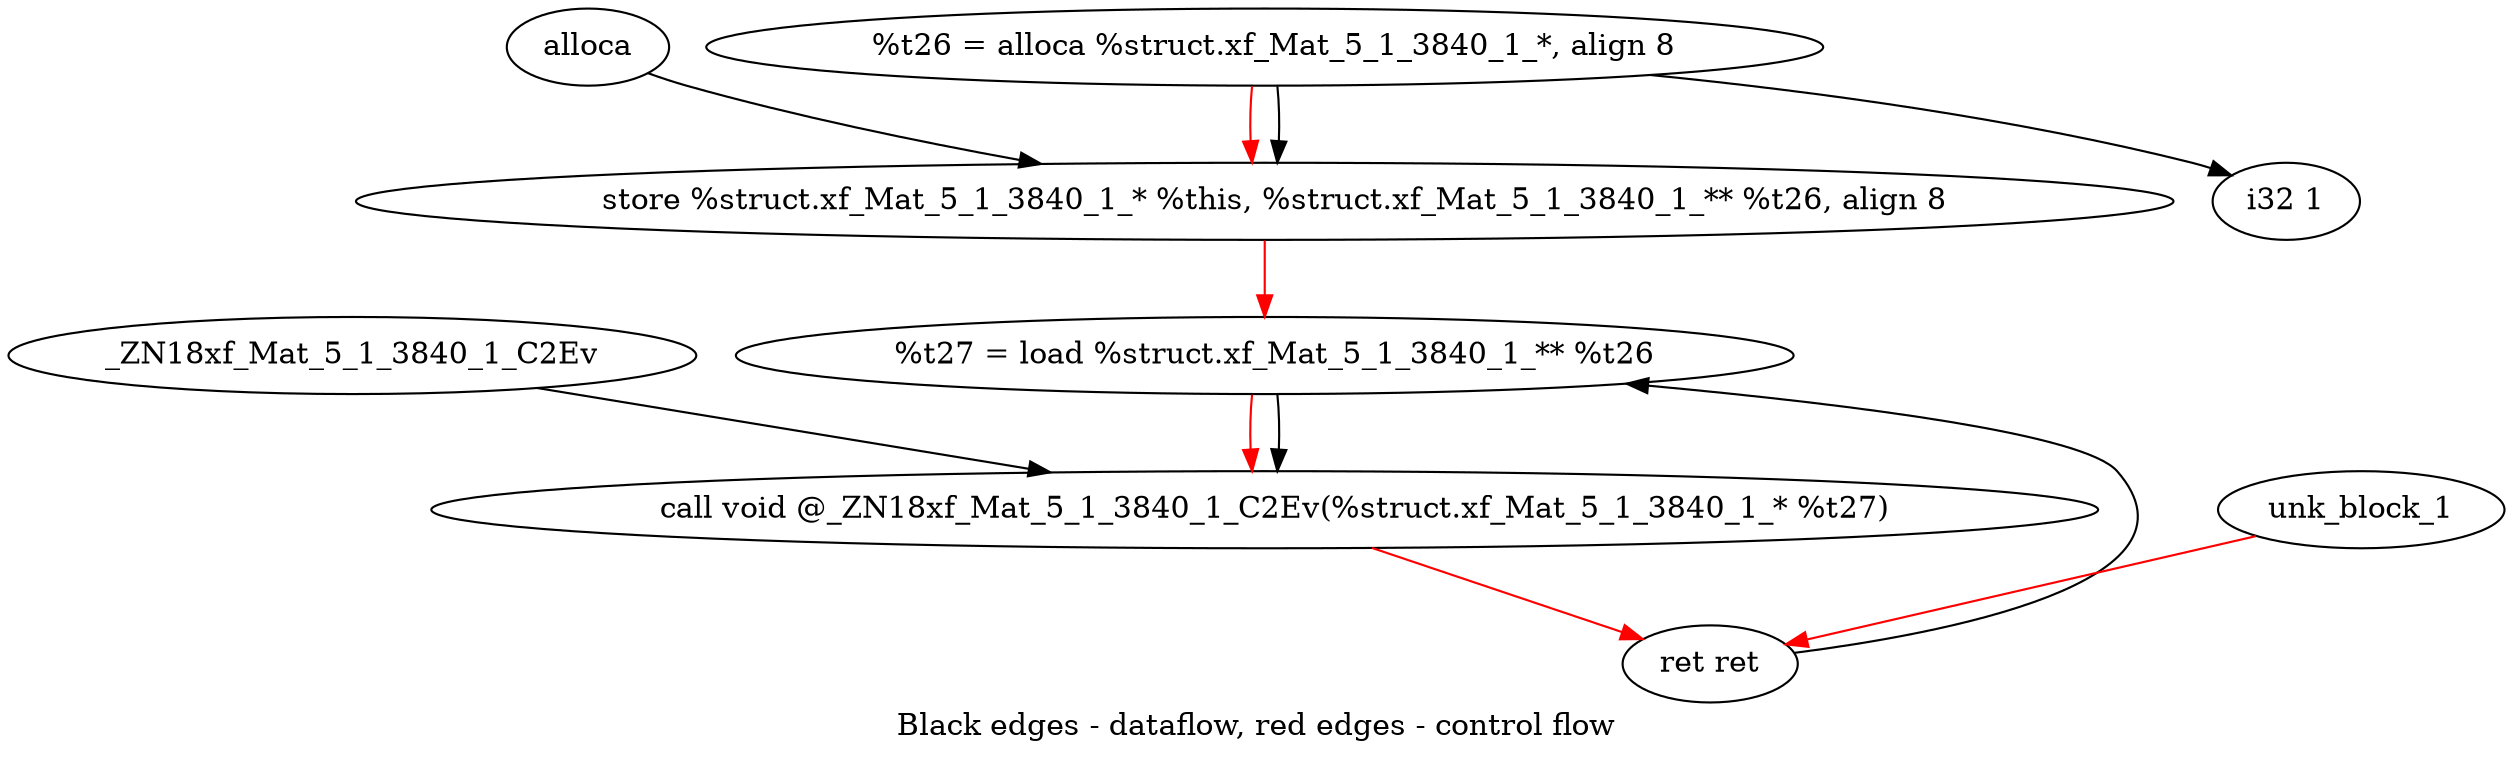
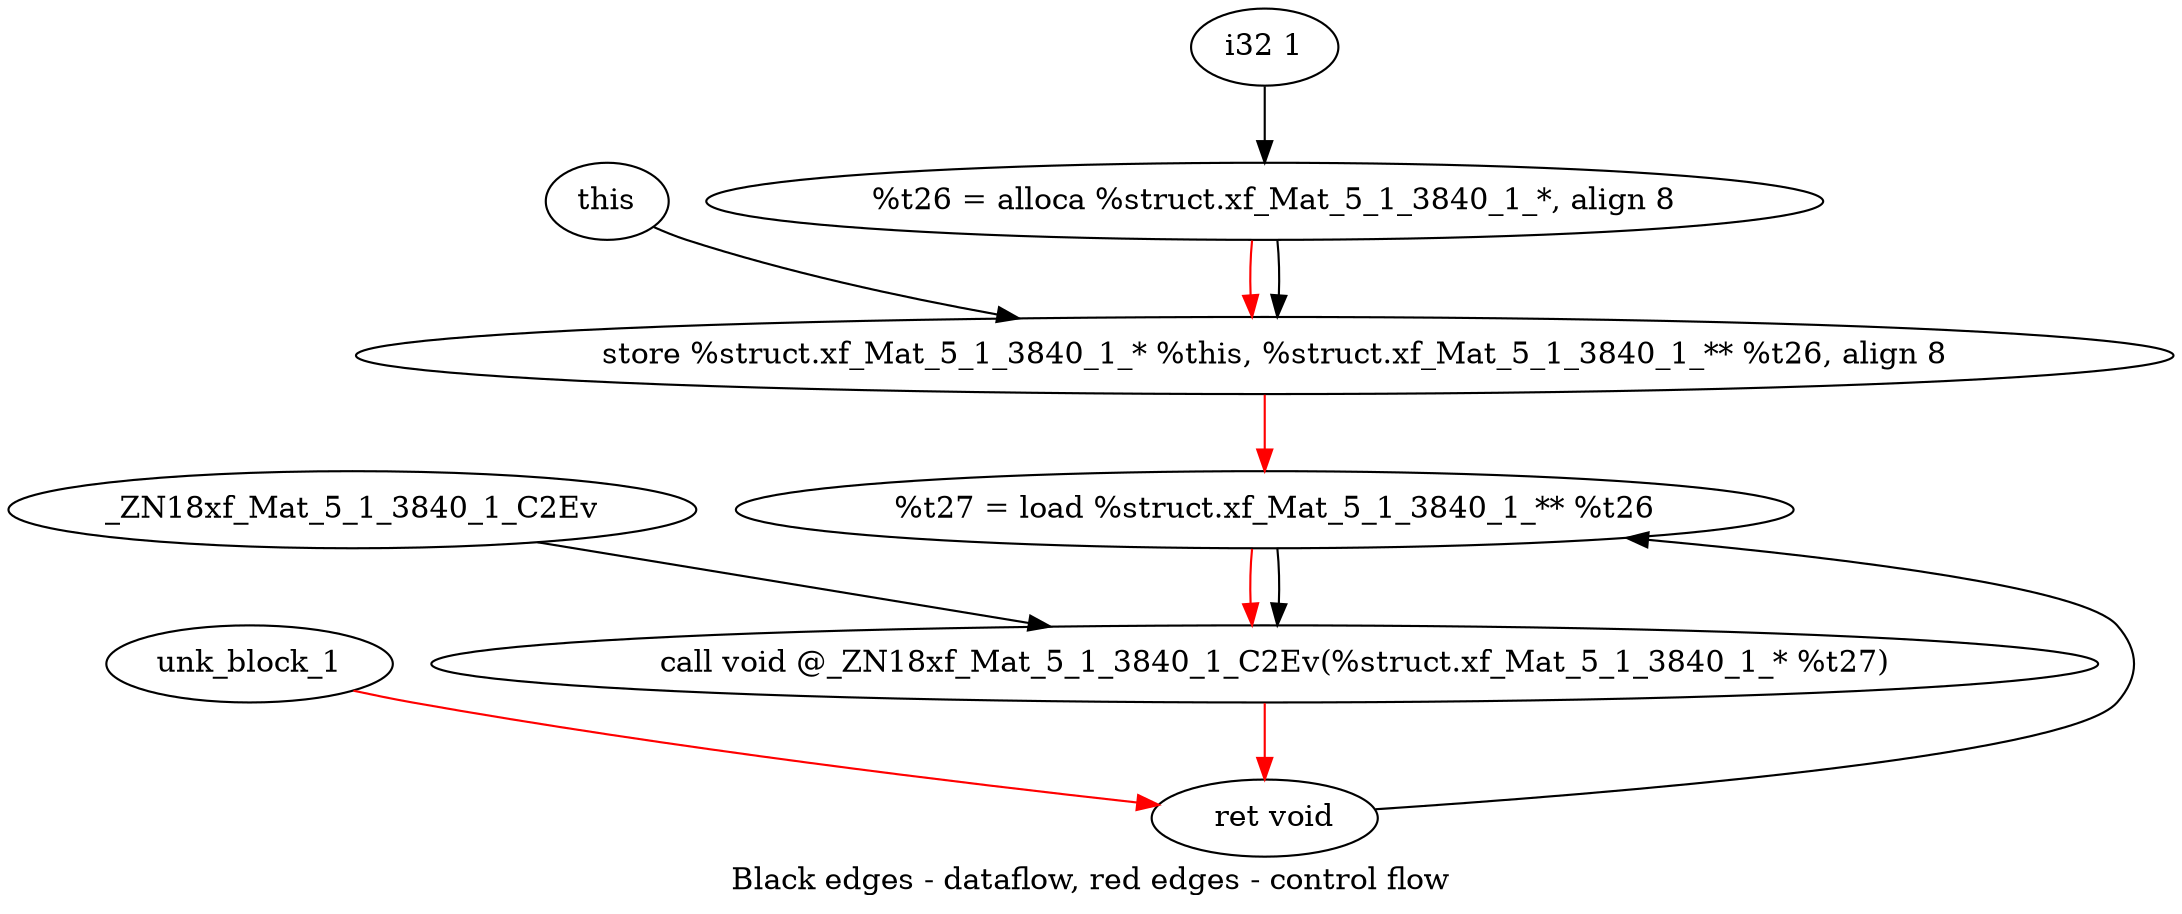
node "alloca": label "alloca" -> "this"
edge "%t26 = alloca %struct.xf_Mat_5_1_3840_1_*, align 8" -> "i32 1": reversed
node "ret ret": label "ret ret" -> "ret void"
